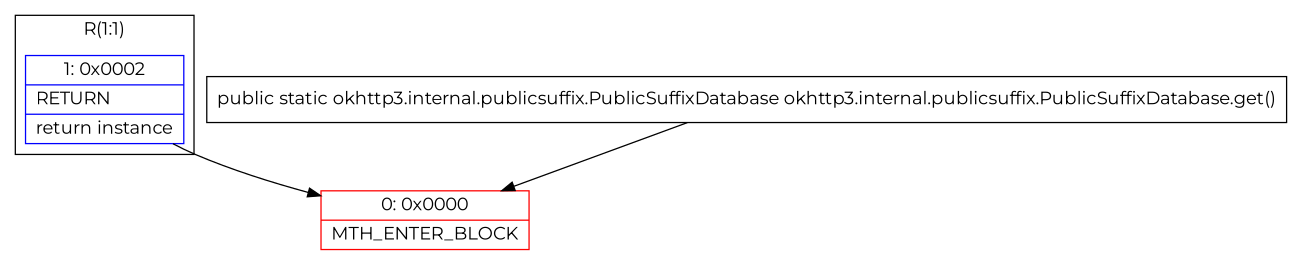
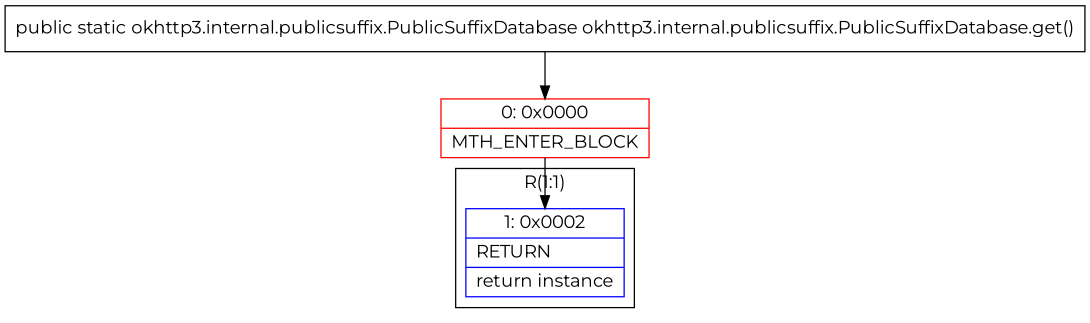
edge "1: 0x0002" -> "0: 0x0000": reversed
